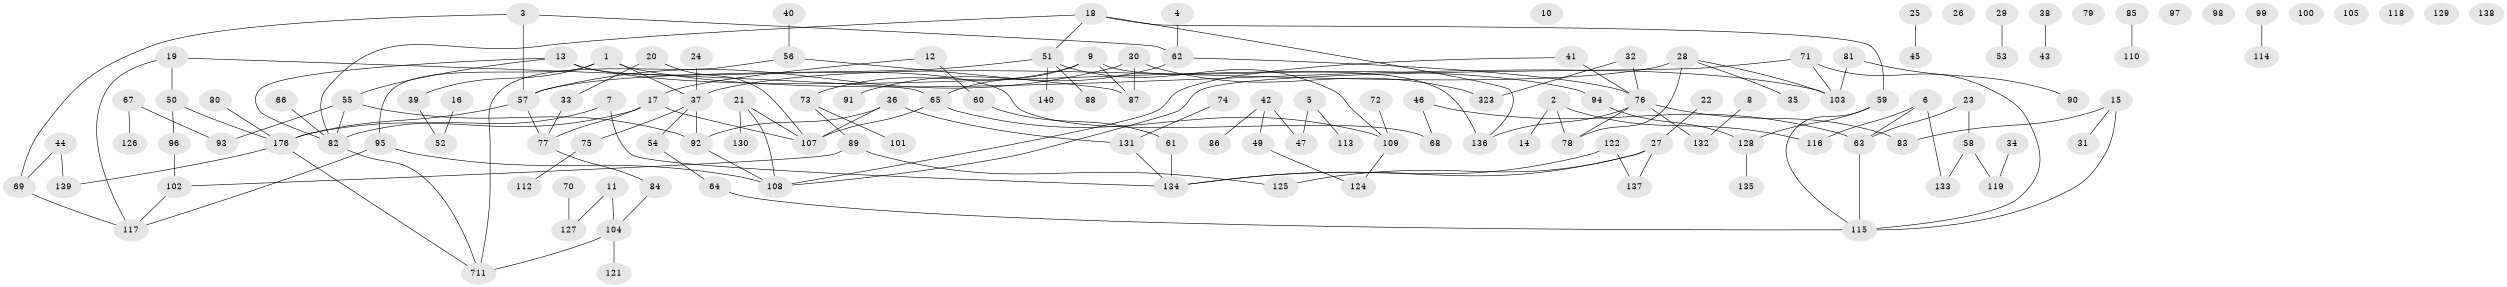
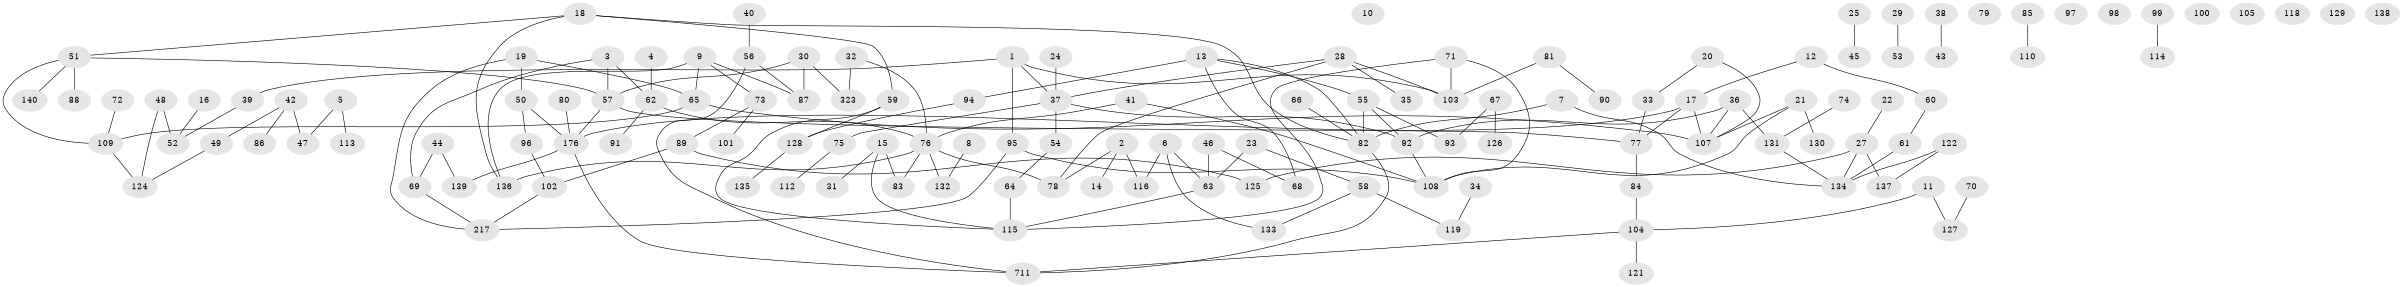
node "26": removed
node "48": added
node "117": label "117" -> "217"
